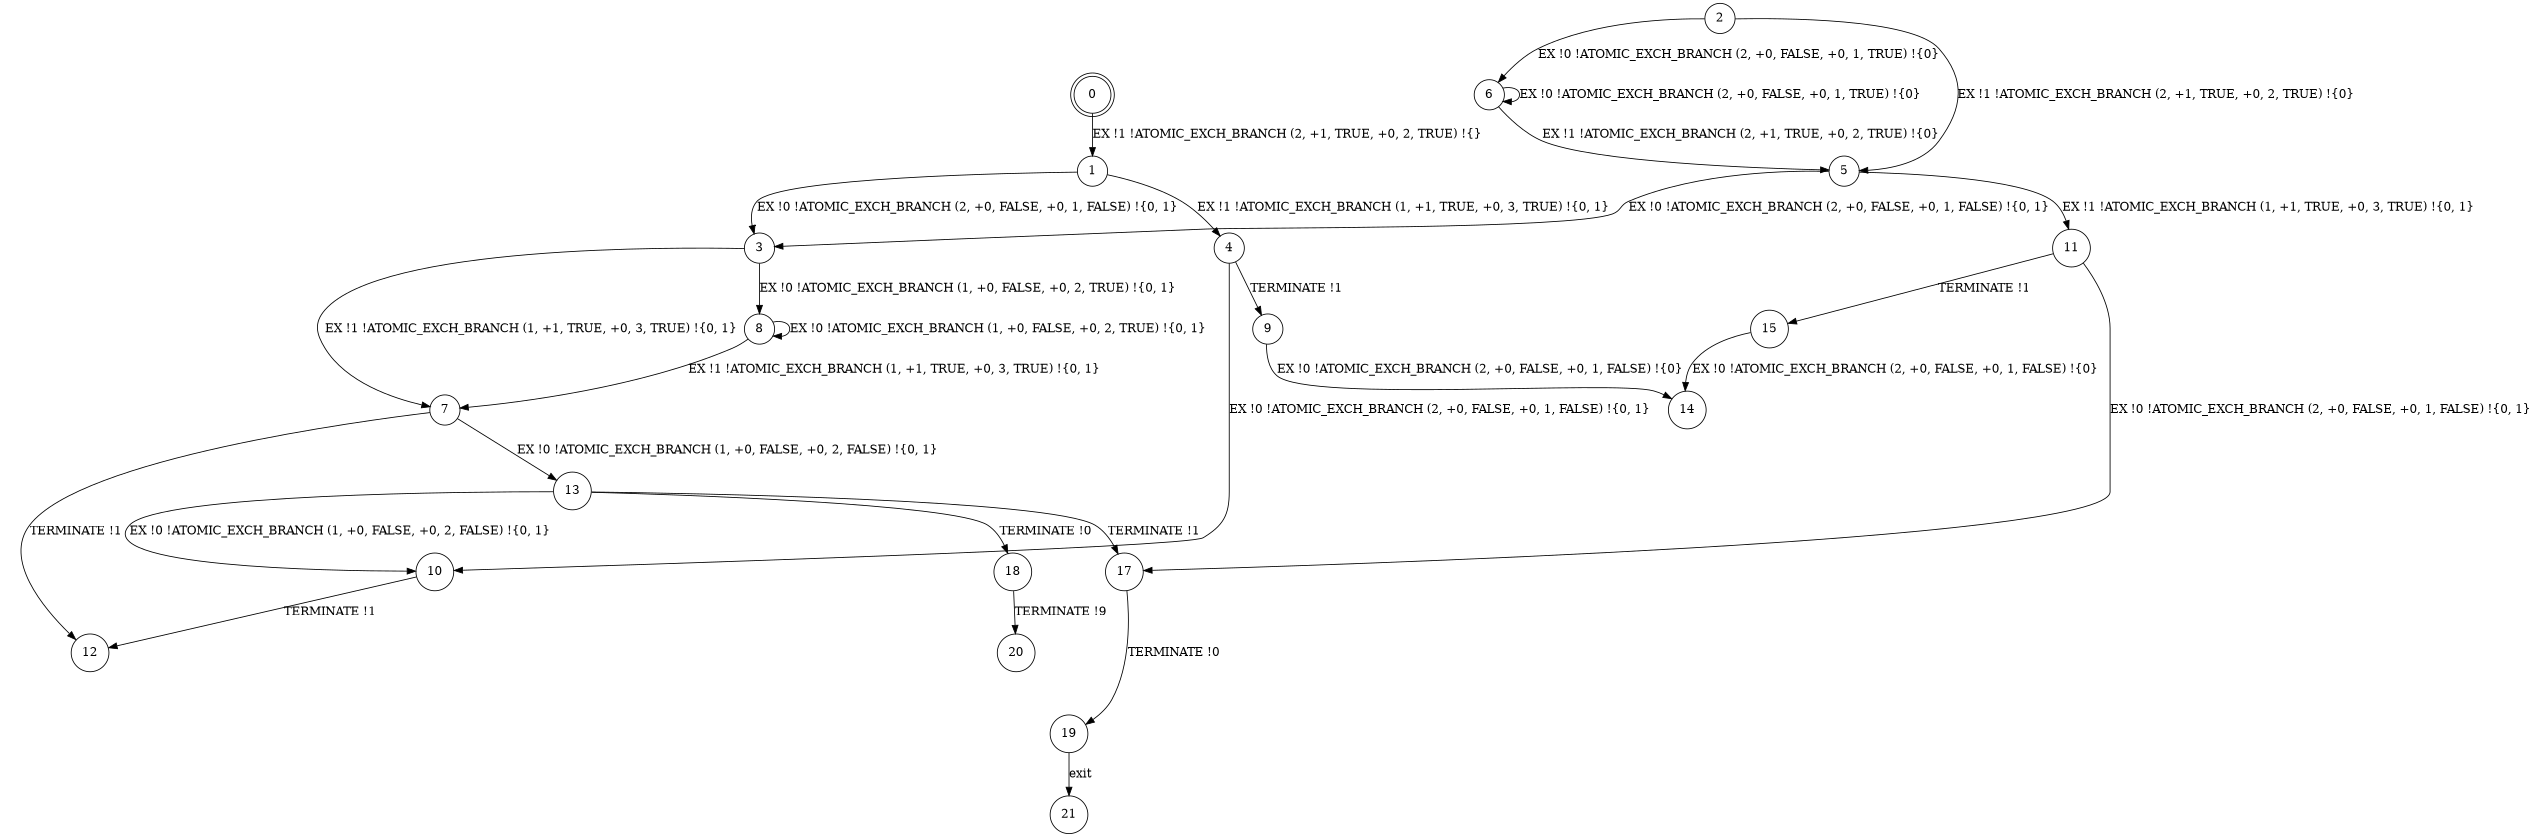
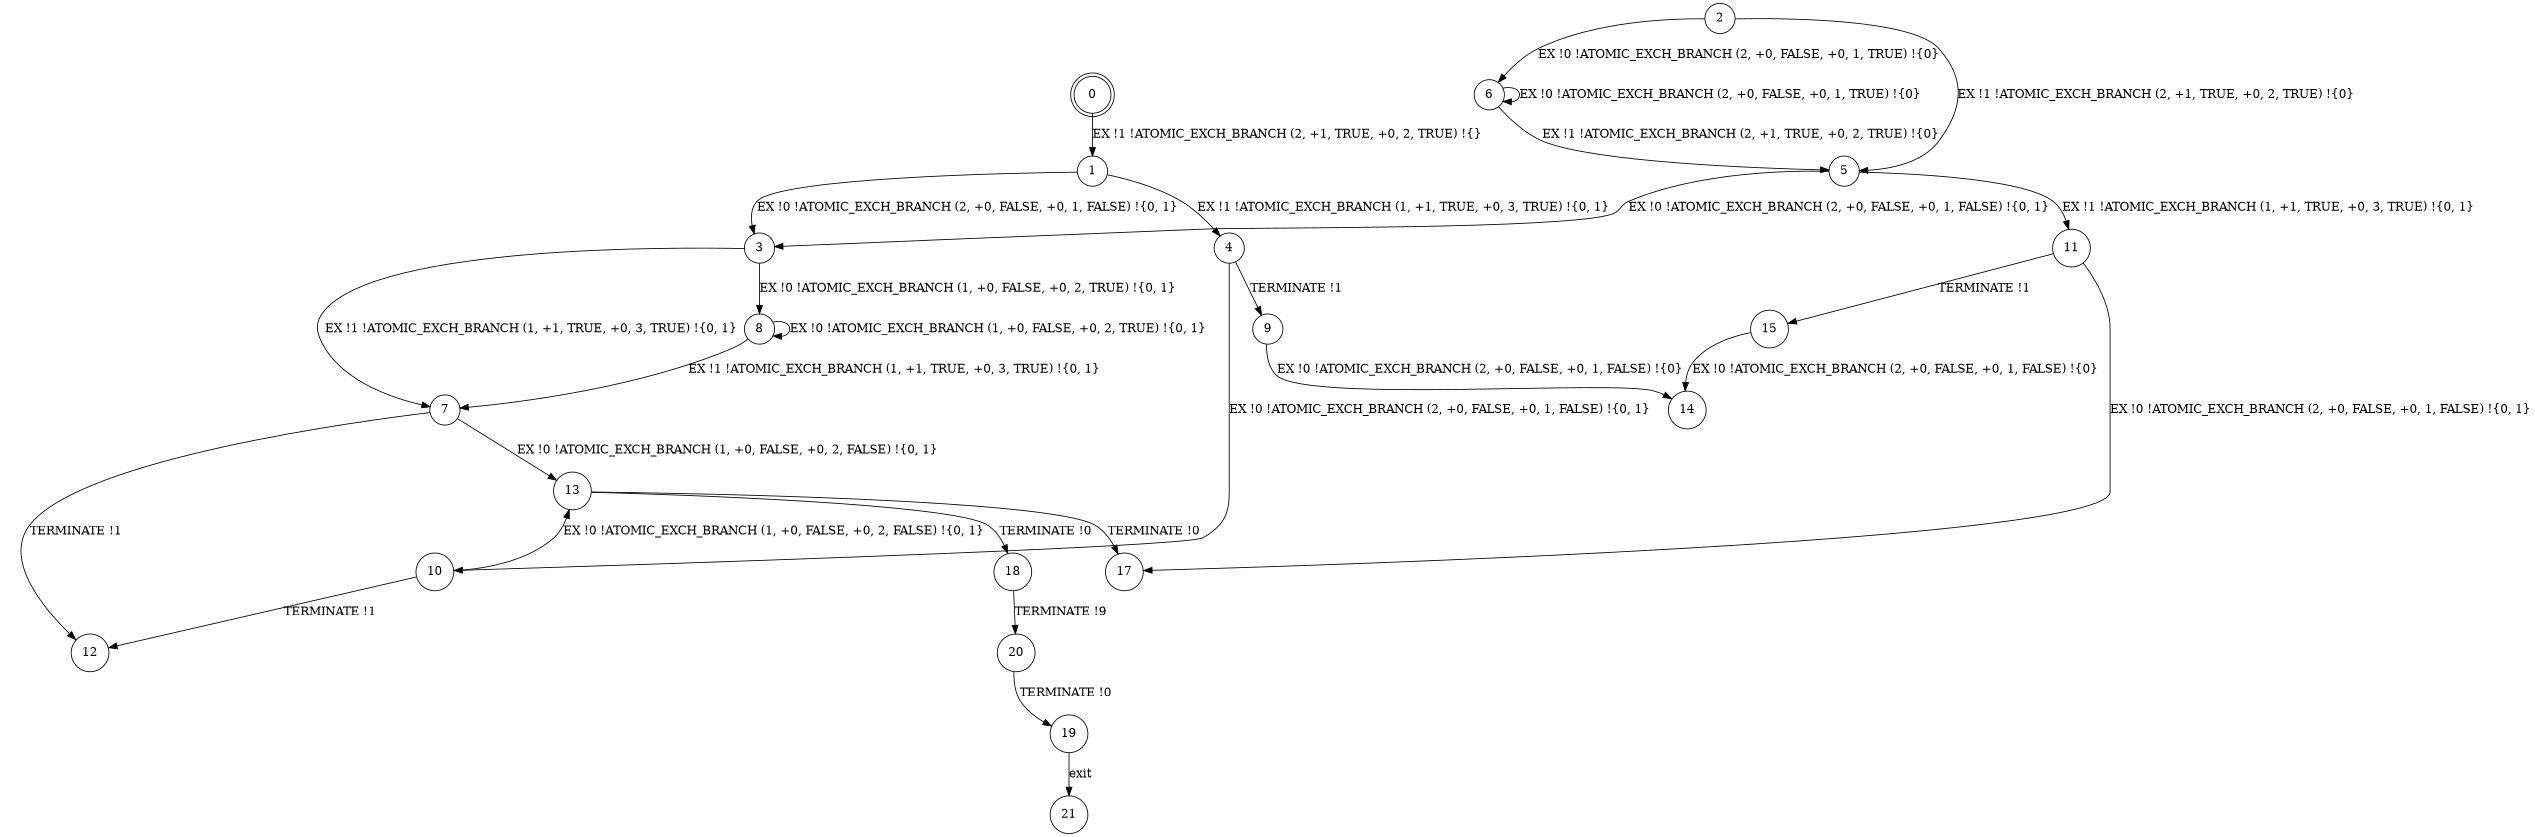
edge "13" -> "10": reversed
edge "13" -> "17": label "TERMINATE !1" -> "TERMINATE !0"
edge "17" -> "19": now "20" -> "19"
